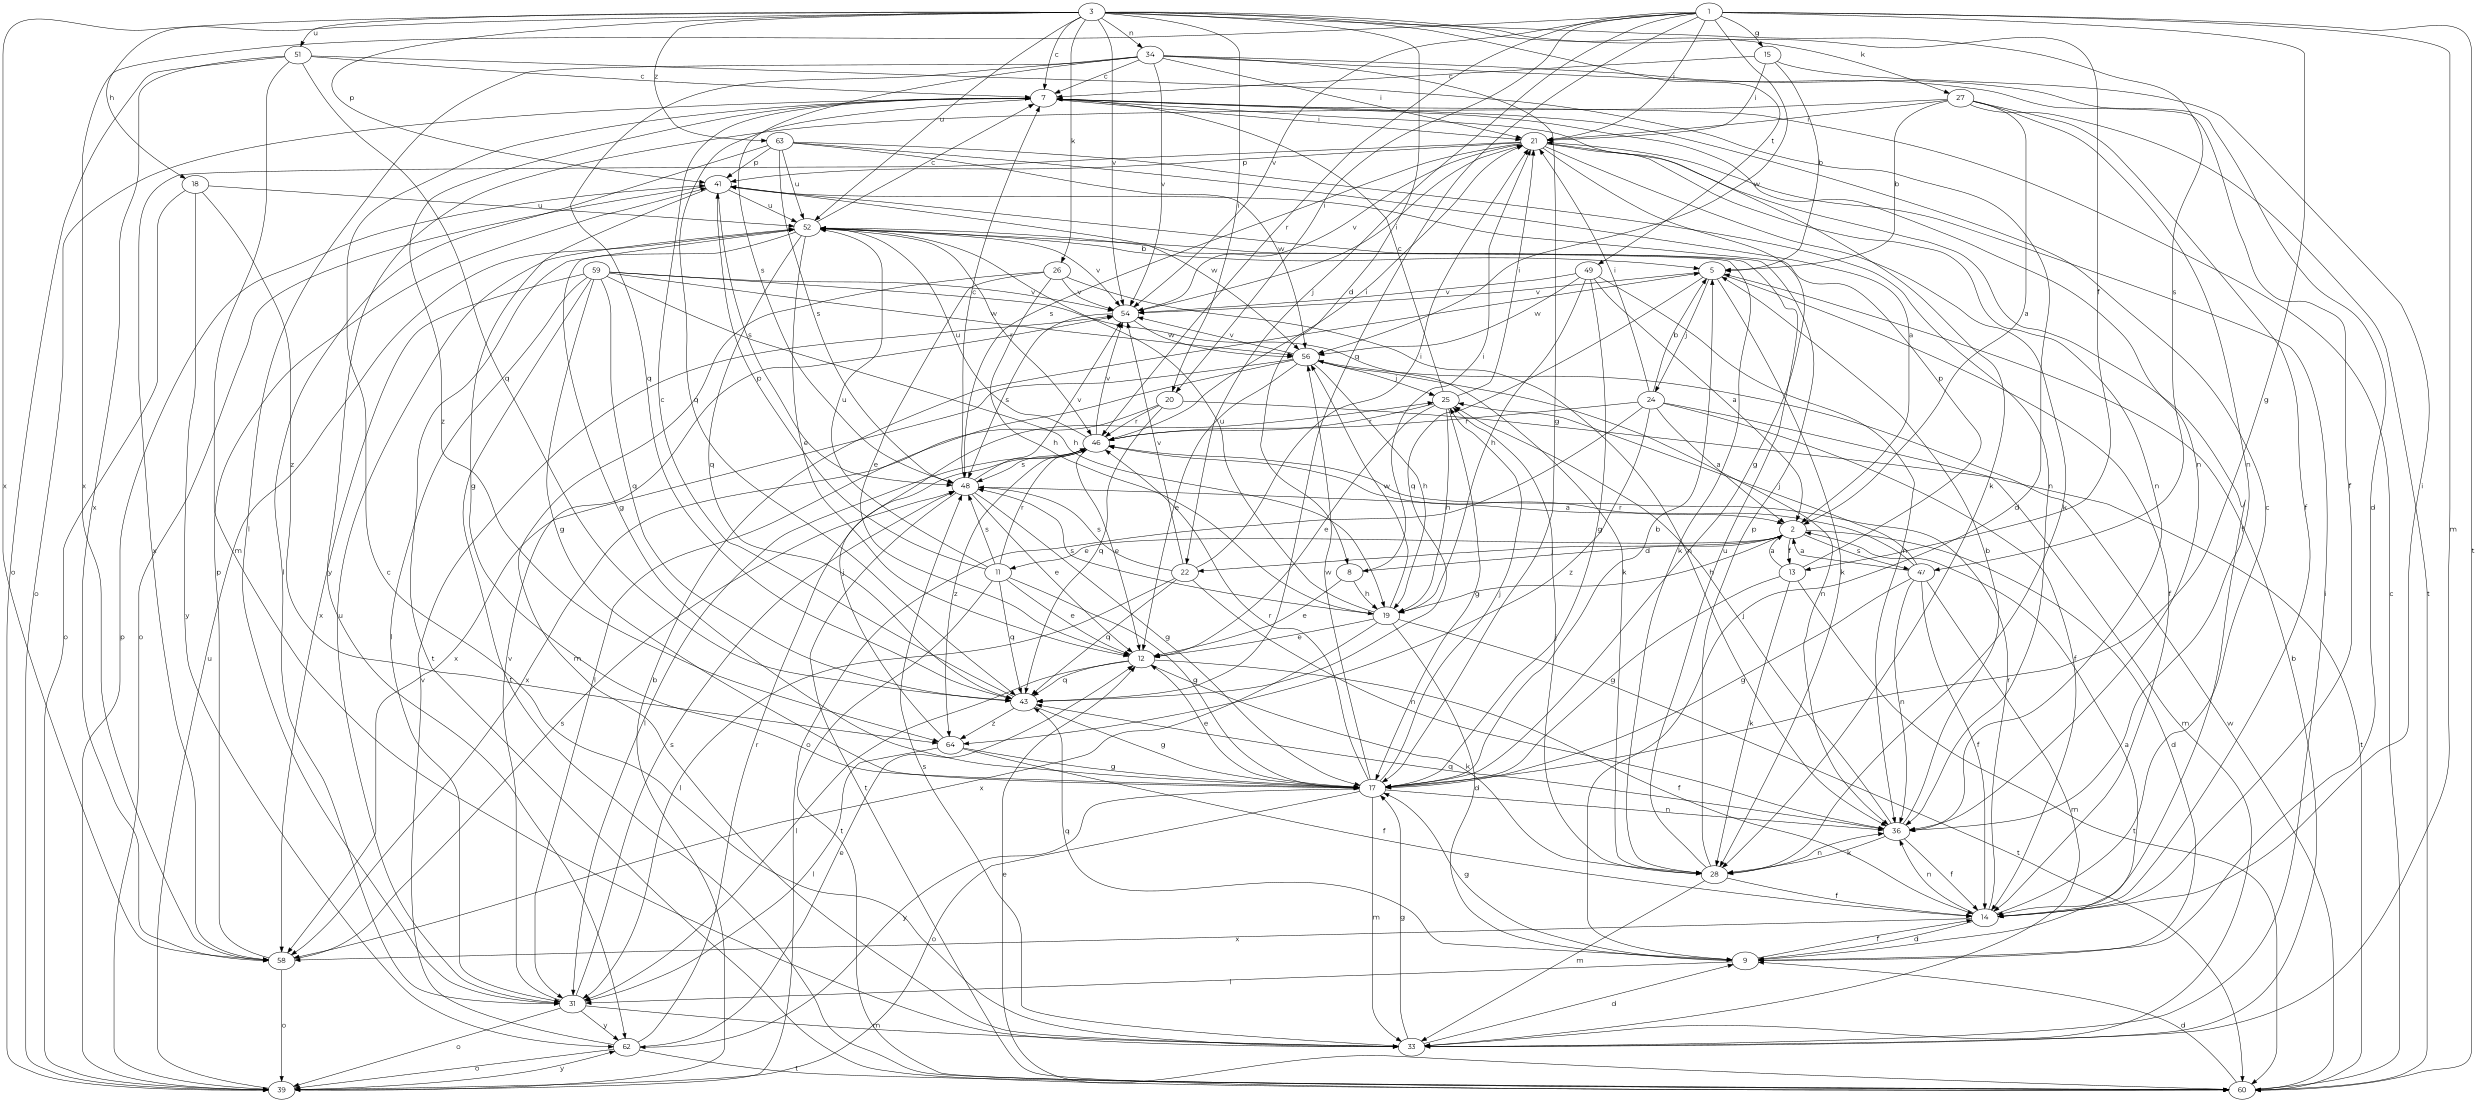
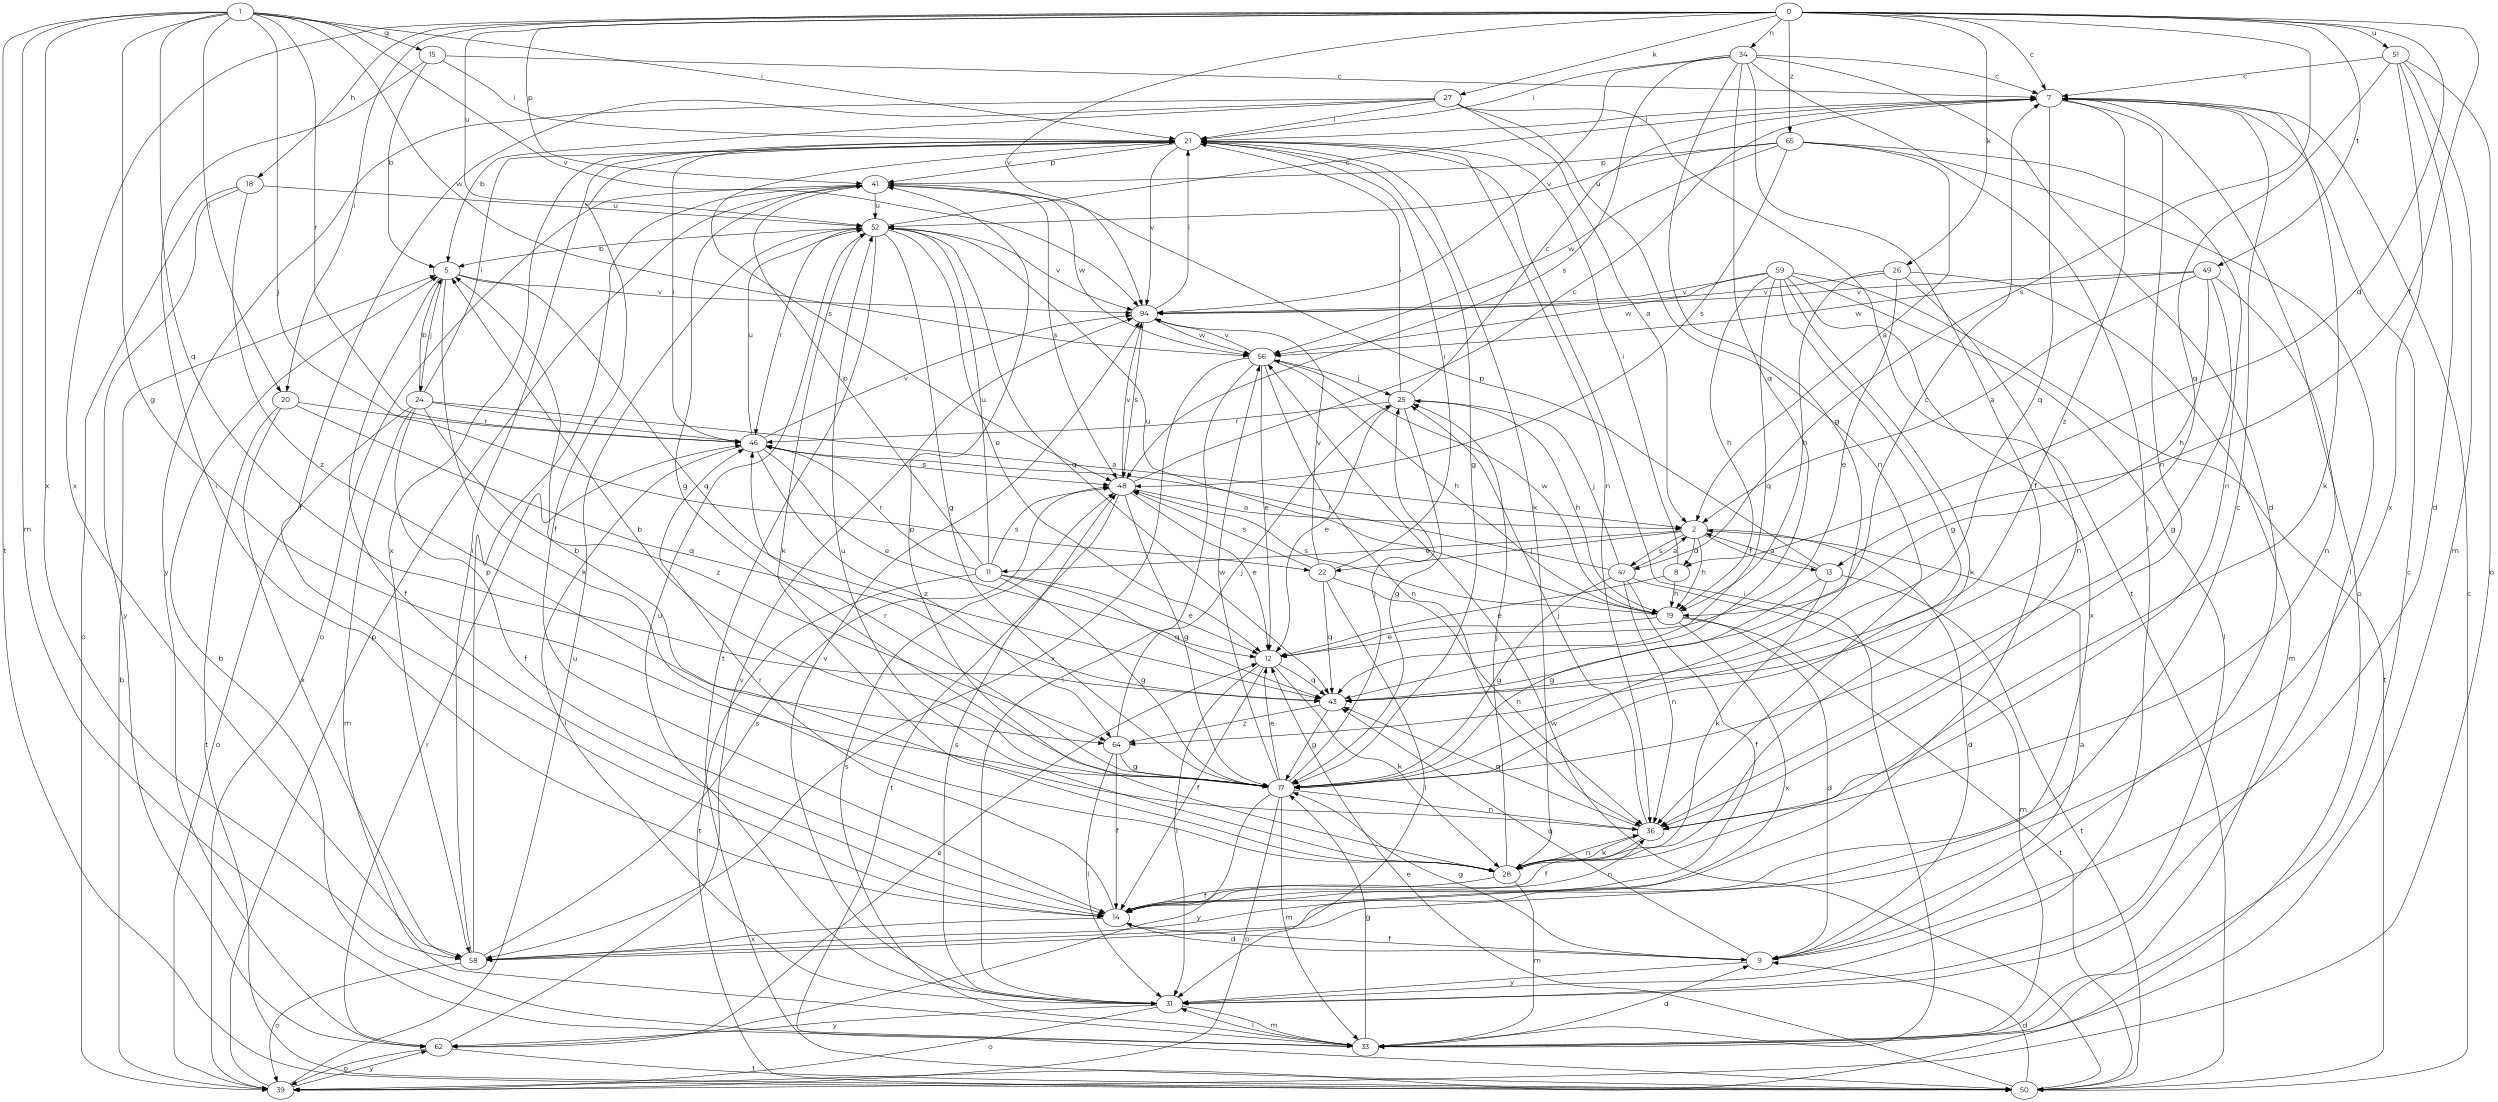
node "3": label "3" -> "0"
node "63": label "63" -> "65"
edge "58" -> "21": added, label "i"
node "54": label "54" -> "94"
edge "9" -> "31": label "l" -> "y"
edge "33" -> "31": added, label "l"
node "60": label "60" -> "50"
